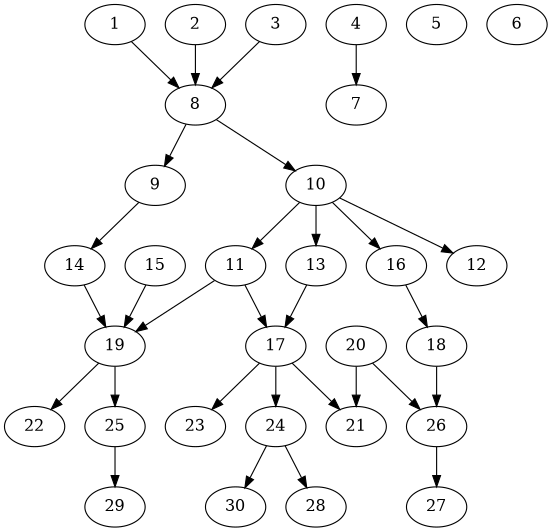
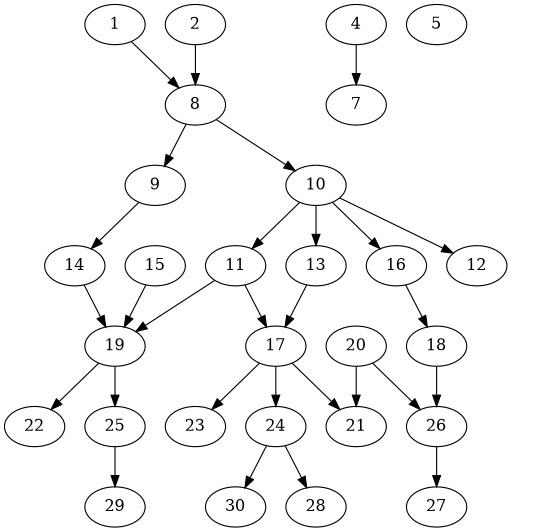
node "3": removed
node "6": removed
